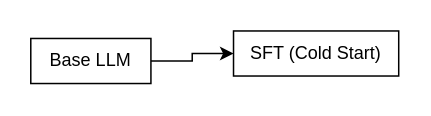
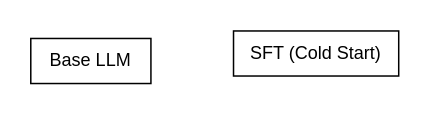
edge "Base LLM" -> "SFT (Cold Start)": removed
